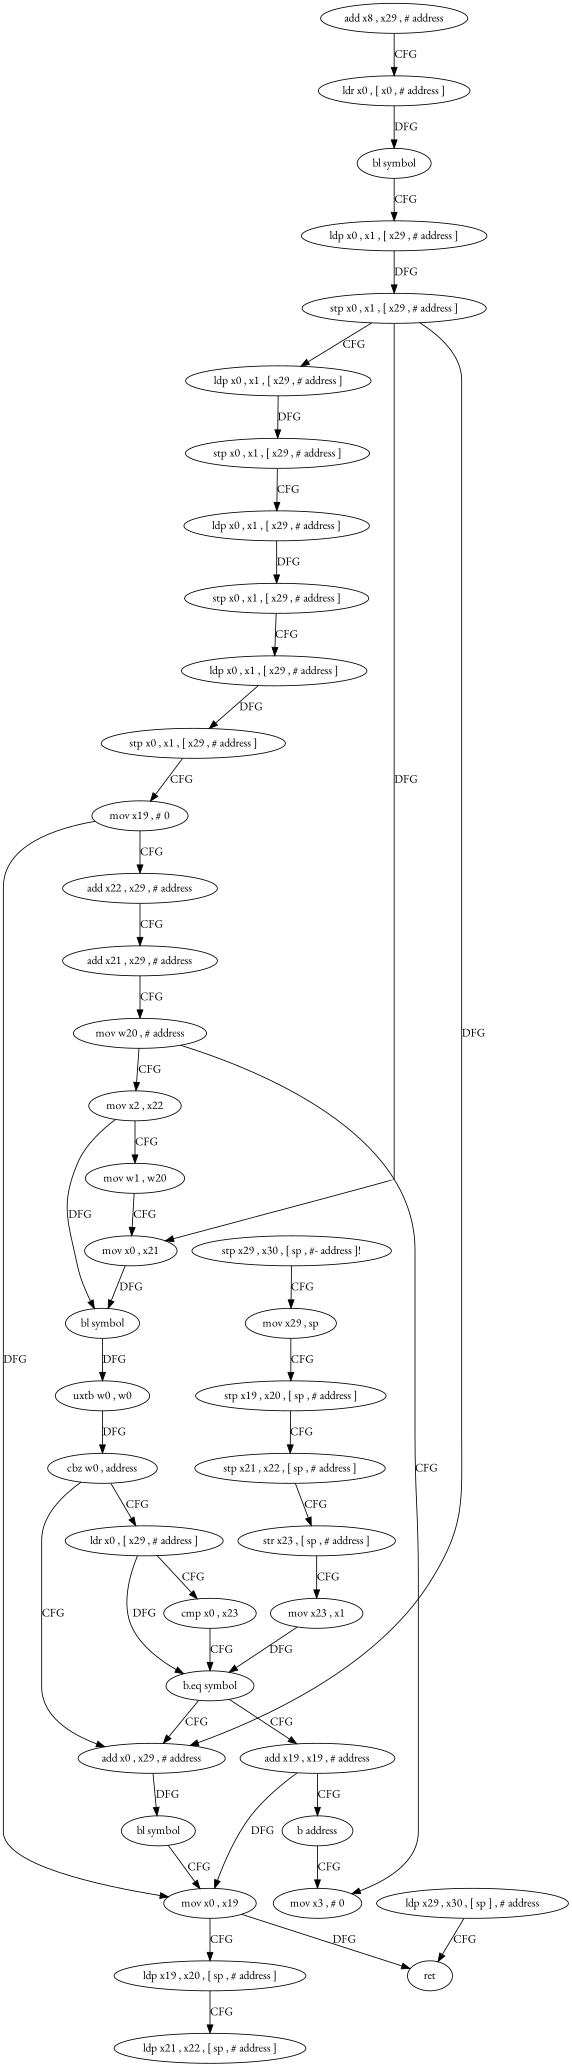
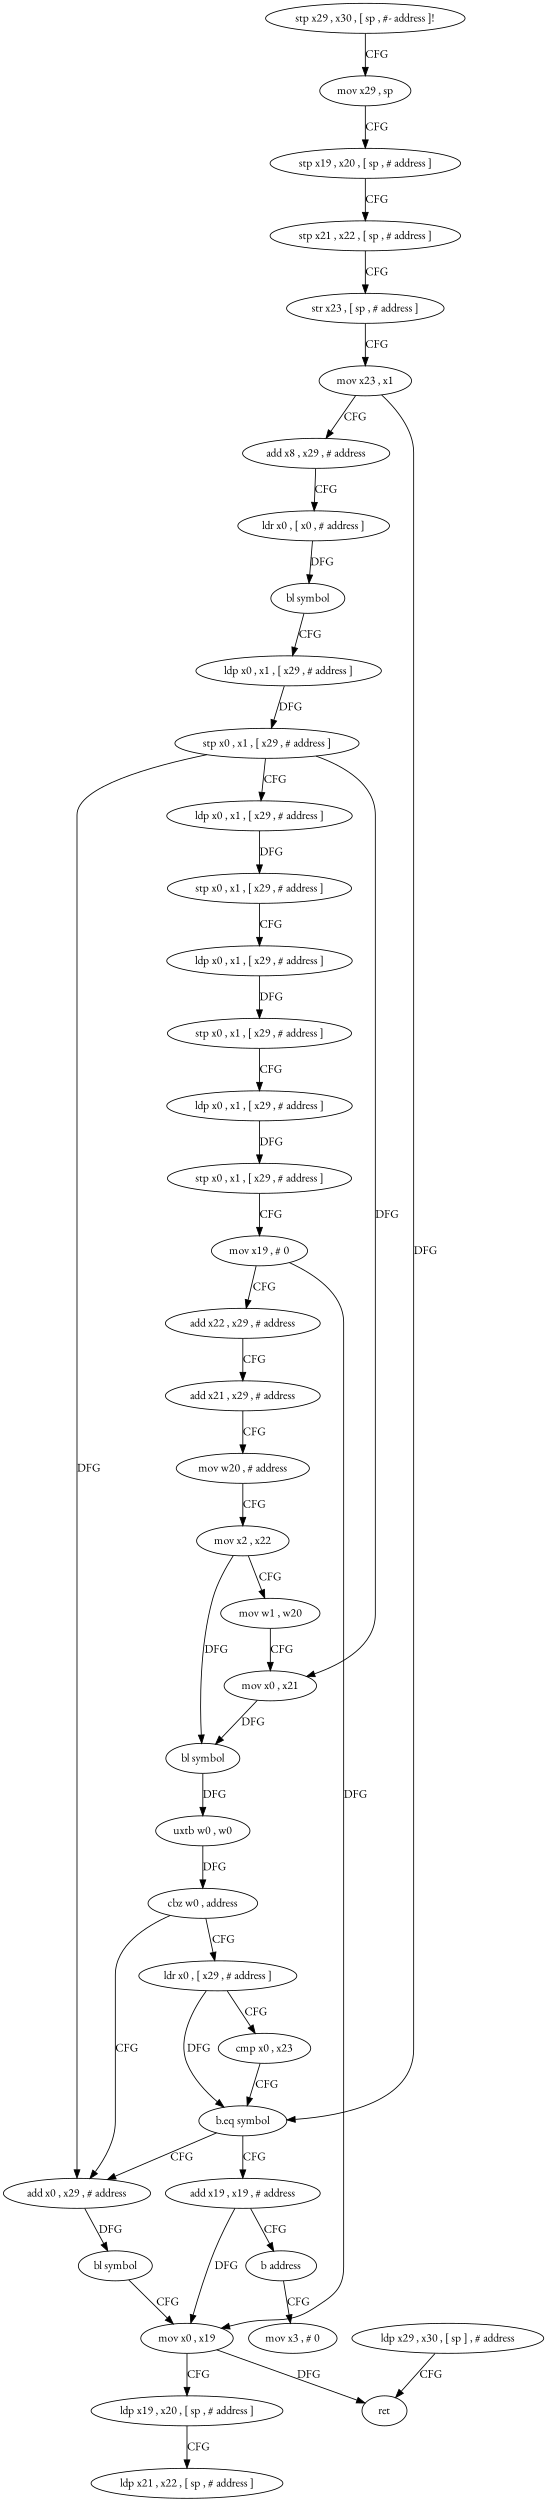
edge "mov x23 , x1" -> "add x8 , x29 , # address": added, label "CFG"
edge "mov w20 , # address" -> "mov x3 , # 0": removed, label "CFG"
